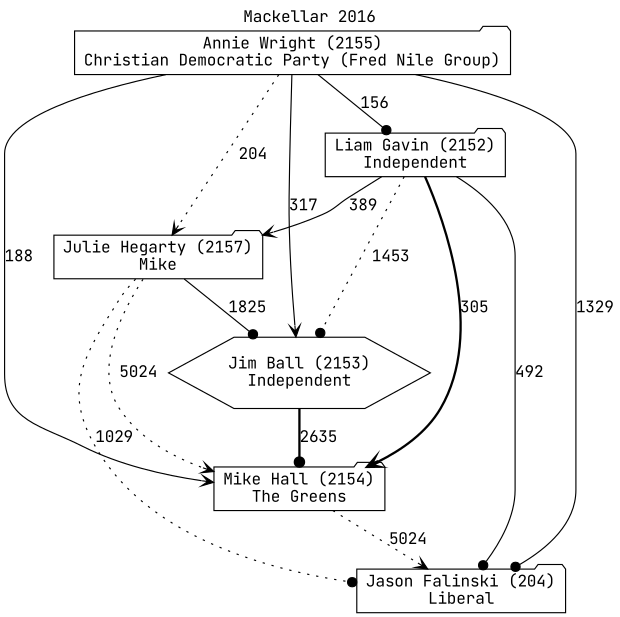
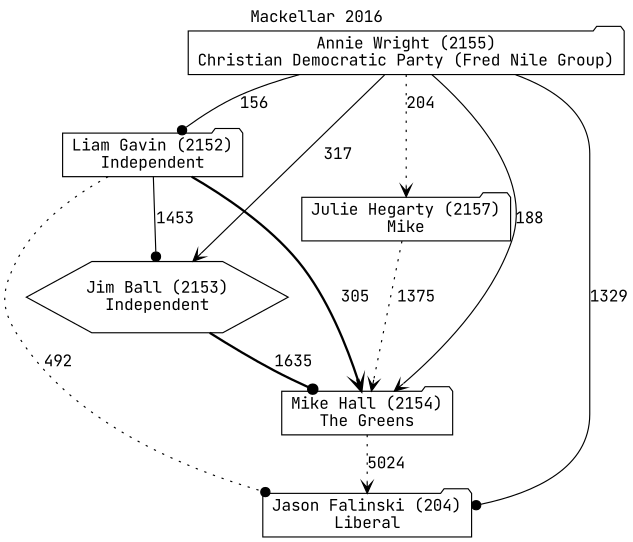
edge "Liam Gavin (2152) Independent" -> "Julie Hegarty (2157) Mike": removed, label "389"
edge "Liam Gavin (2152) Independent" -> "Jim Ball (2153) Independent": style dotted -> solid
edge "Julie Hegarty (2157) Mike" -> "Jim Ball (2153) Independent": removed, label "1825"
edge "Liam Gavin (2152) Independent" -> "Jason Falinski (204) Liberal": style solid -> dotted
edge "Julie Hegarty (2157) Mike" -> "Mike Hall (2154) The Greens": label "5024" -> "1375"
edge "Jim Ball (2153) Independent" -> "Mike Hall (2154) The Greens": label "2635" -> "1635"
edge "Julie Hegarty (2157) Mike" -> "Jason Falinski (204) Liberal": removed, label "1029"
